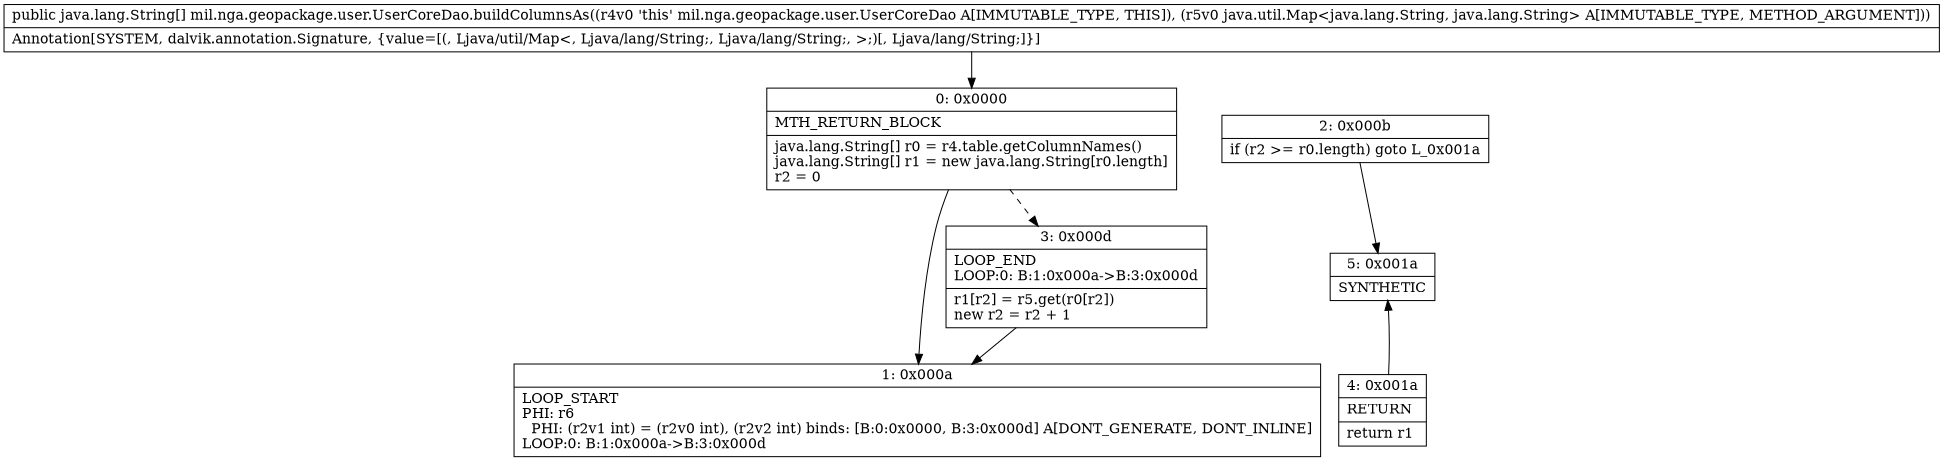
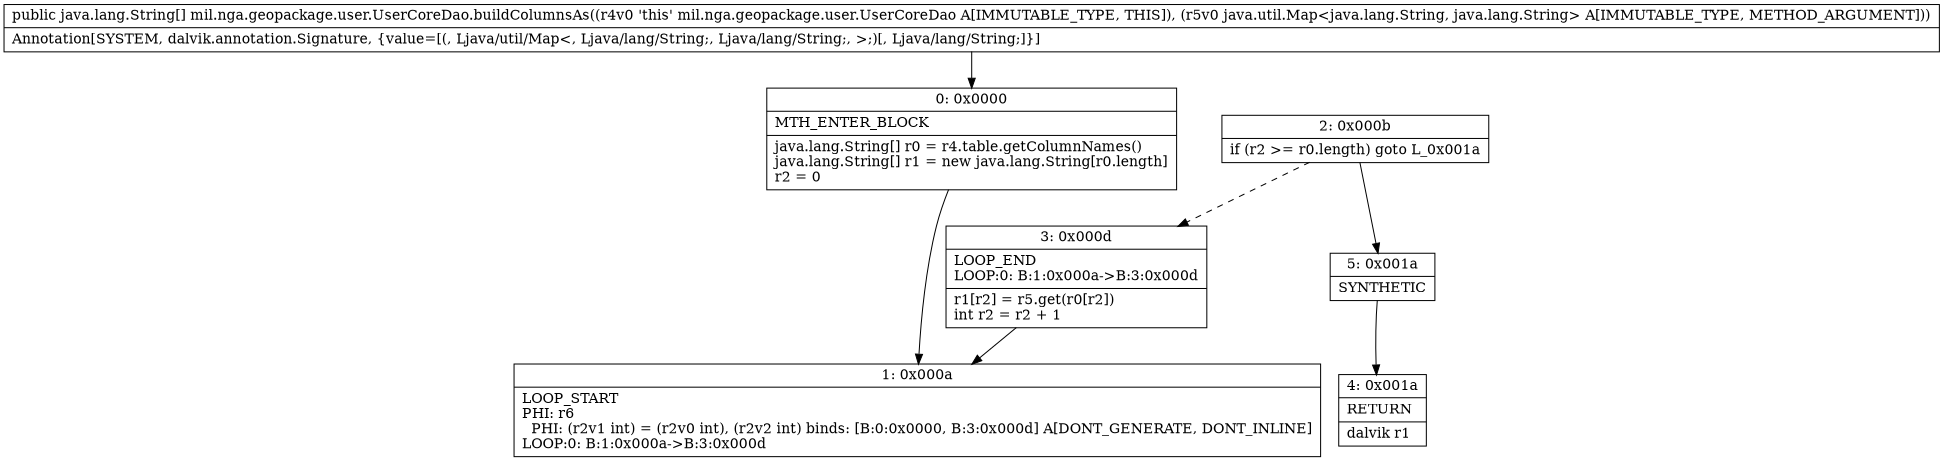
node "0: 0x0000": text "MTH_RETURN_BLOCK" -> "MTH_ENTER_BLOCK"
edge "0: 0x0000" -> "3: 0x000d": now "2: 0x000b" -> "3: 0x000d"
node "3: 0x000d": text "new r2 = r2 + 1" -> "int r2 = r2 + 1"
edge "4: 0x001a" -> "5: 0x001a": reversed
node "4: 0x001a": text "return r1" -> "dalvik r1"
